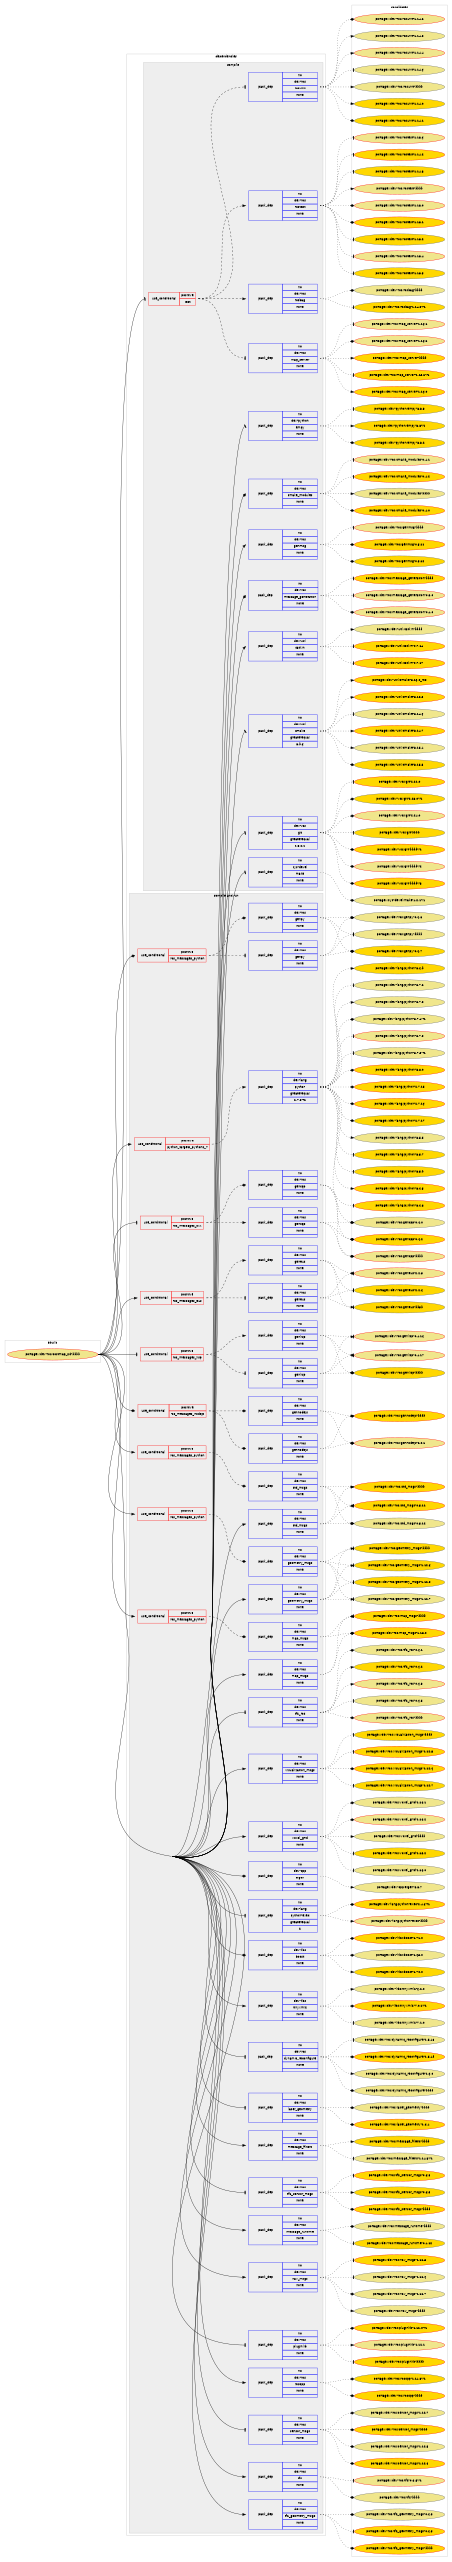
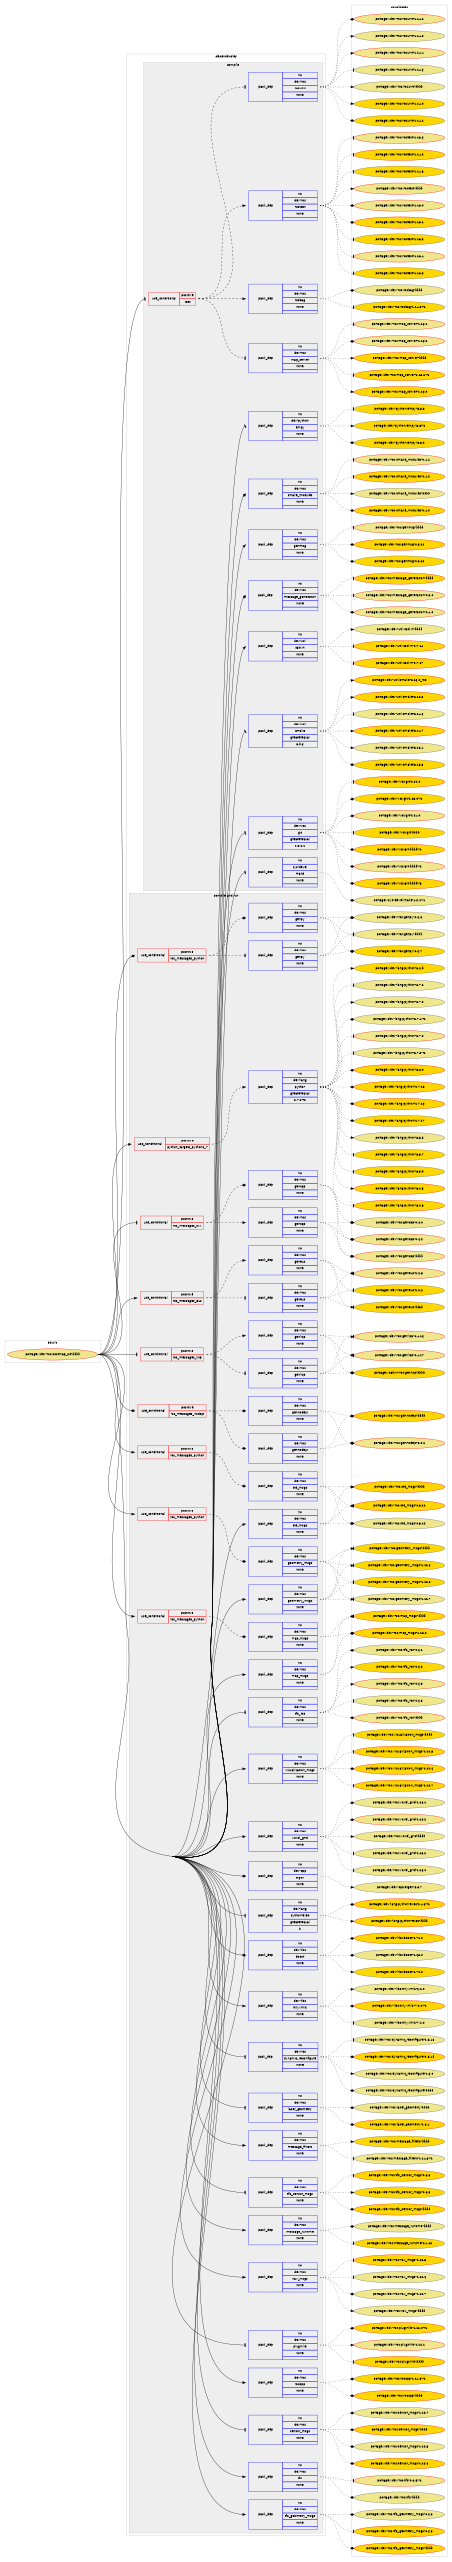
node "portage://dev-ros/gencpp-0.6.2": fillcolor gold -> khaki
node "portage://dev-ros/genlisp-9999": label "portage://dev-ros/genlisp-9999" -> "portage://catkin-ros/genlisp-9999"
node "portage://dev-ros/visualization_msgs-1.12.7": color gray40 -> red
node "portage://dev-ros/voxel_grid-1.15.2": fillcolor gold -> khaki
node "portage://dev-lang/python-exec-9999": fillcolor khaki -> gold
